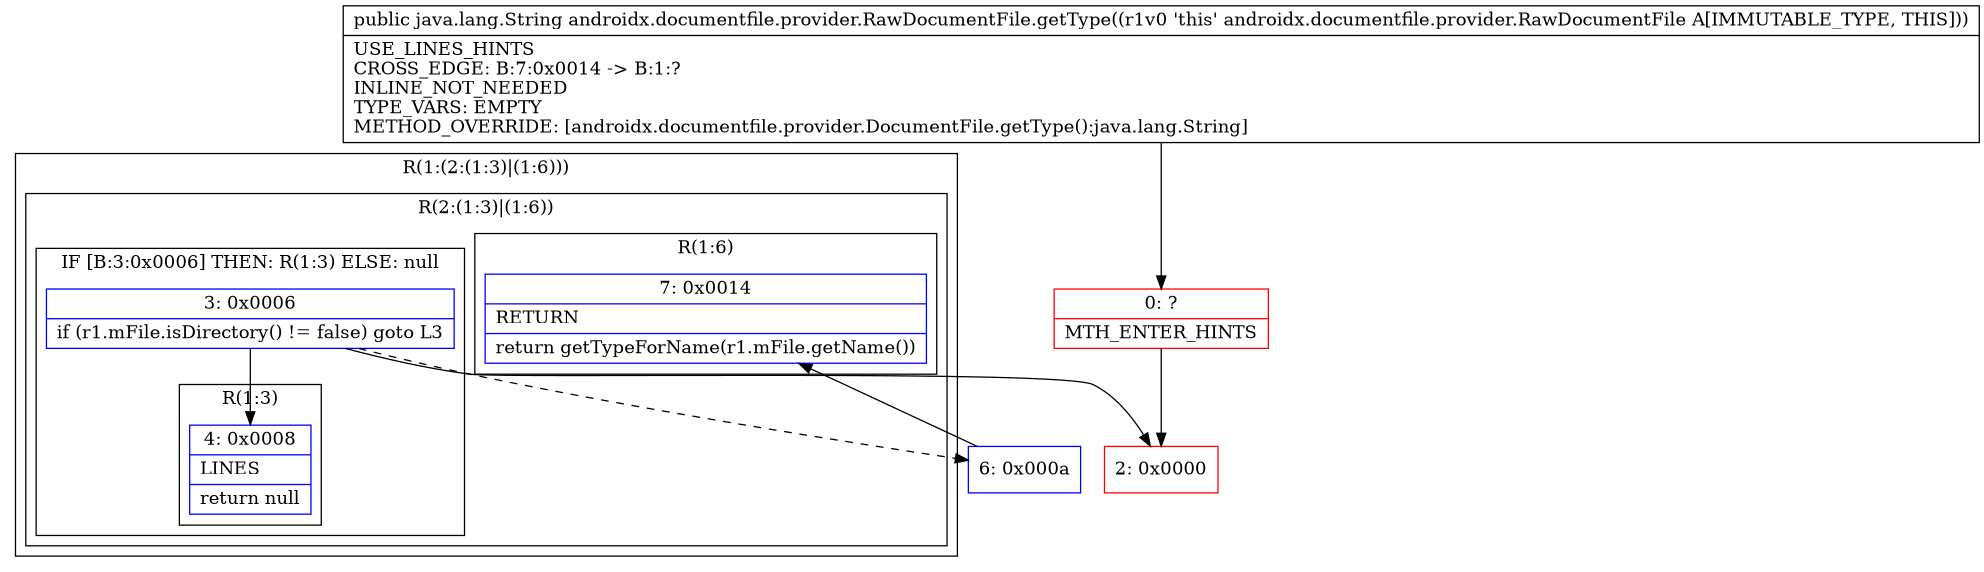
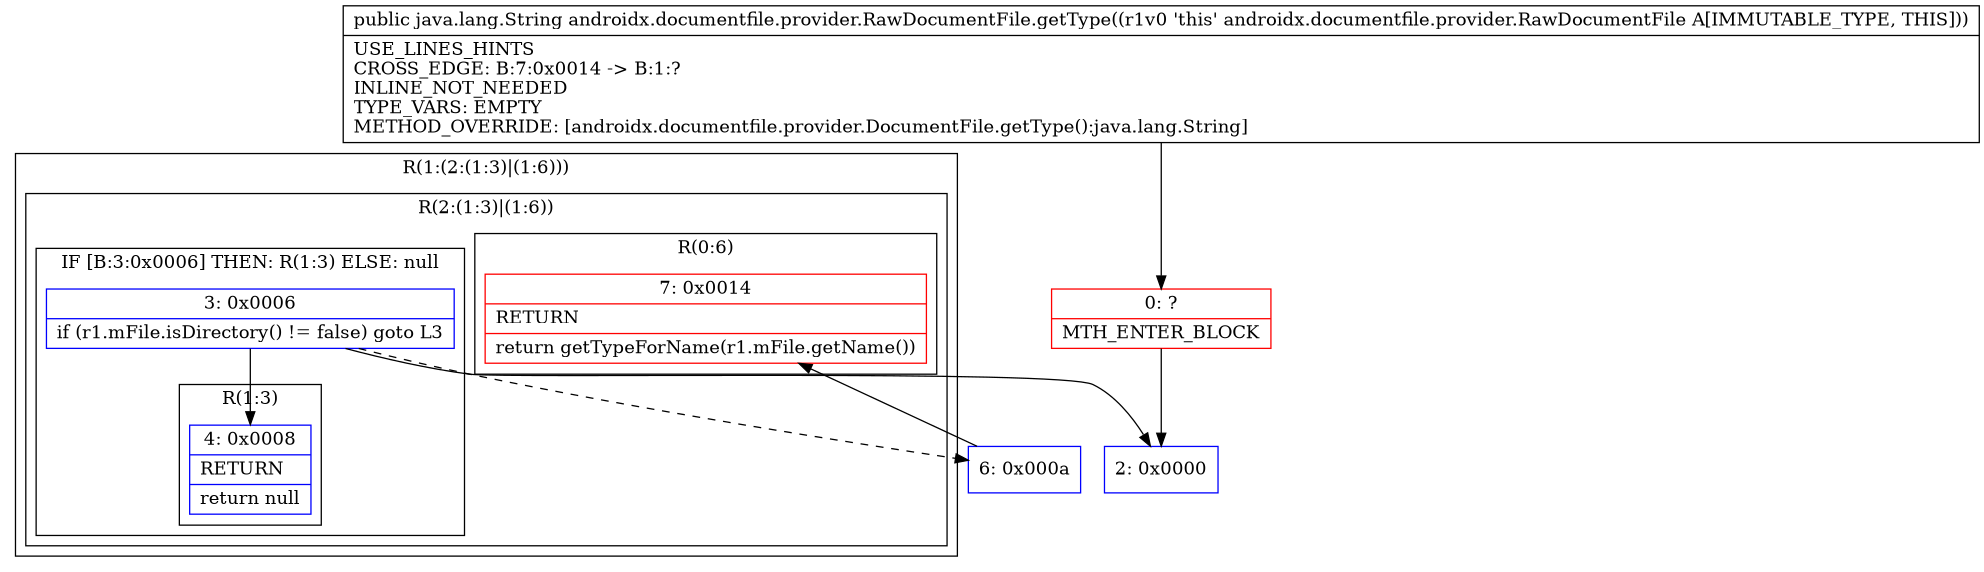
cluster "R(1:6)": label "R(1:6)" -> "R(0:6)"
node "7: 0x0014": color blue -> red
node "0: ?": text "MTH_ENTER_HINTS" -> "MTH_ENTER_BLOCK"
node "4: 0x0008": text "LINES" -> "RETURN"
node "2: 0x0000": color red -> blue
